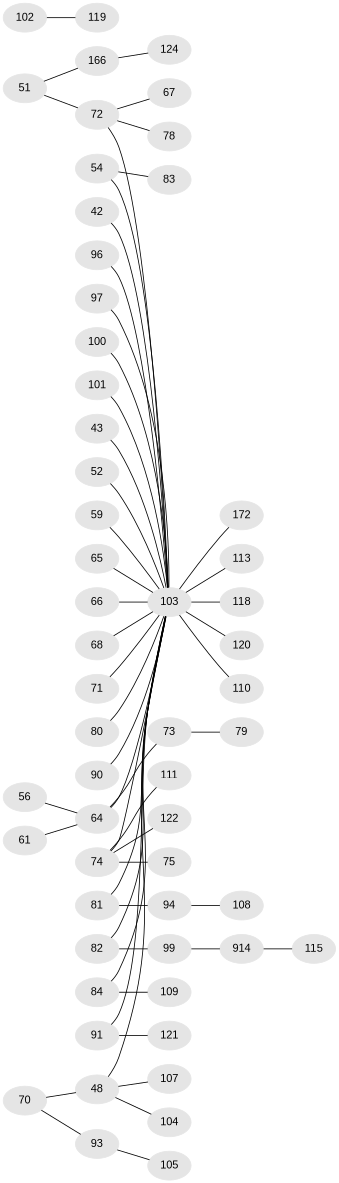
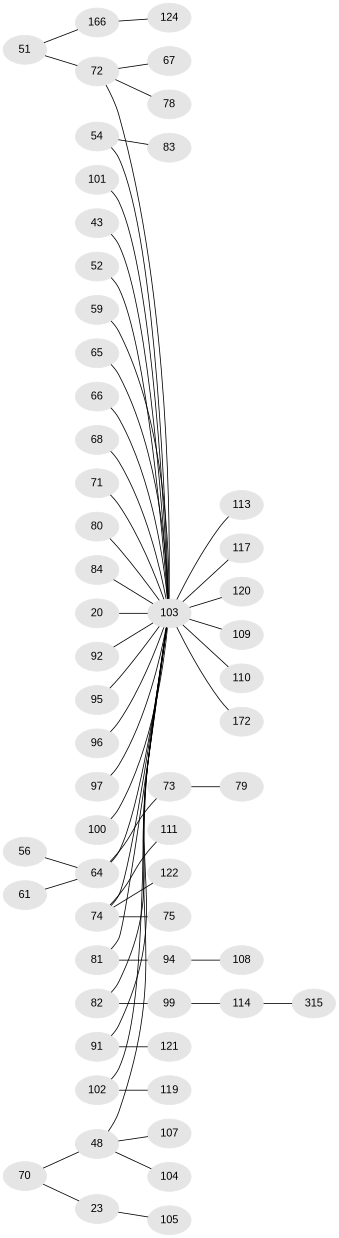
node "42": label "42" -> "92"
node "118": label "118" -> "117"
node "95": added
node "90": label "90" -> "20"
edge "103" -- "102": added
node "914": label "914" -> "114"
node "115": label "115" -> "315"
edge "84" -- "109": now "103" -- "109"
node "93": label "93" -> "23"
